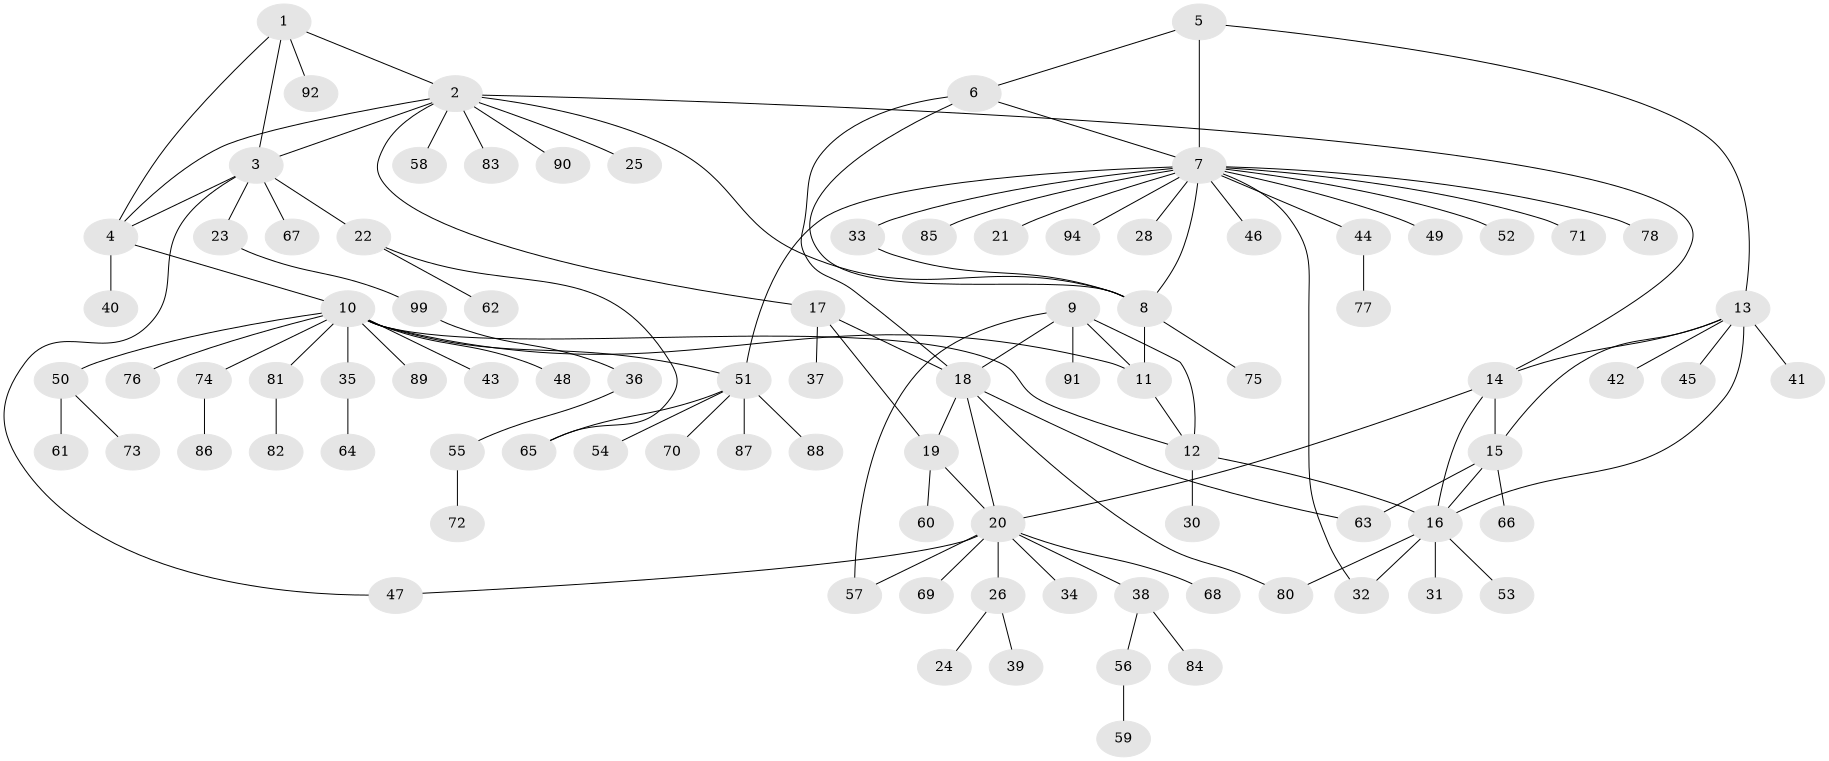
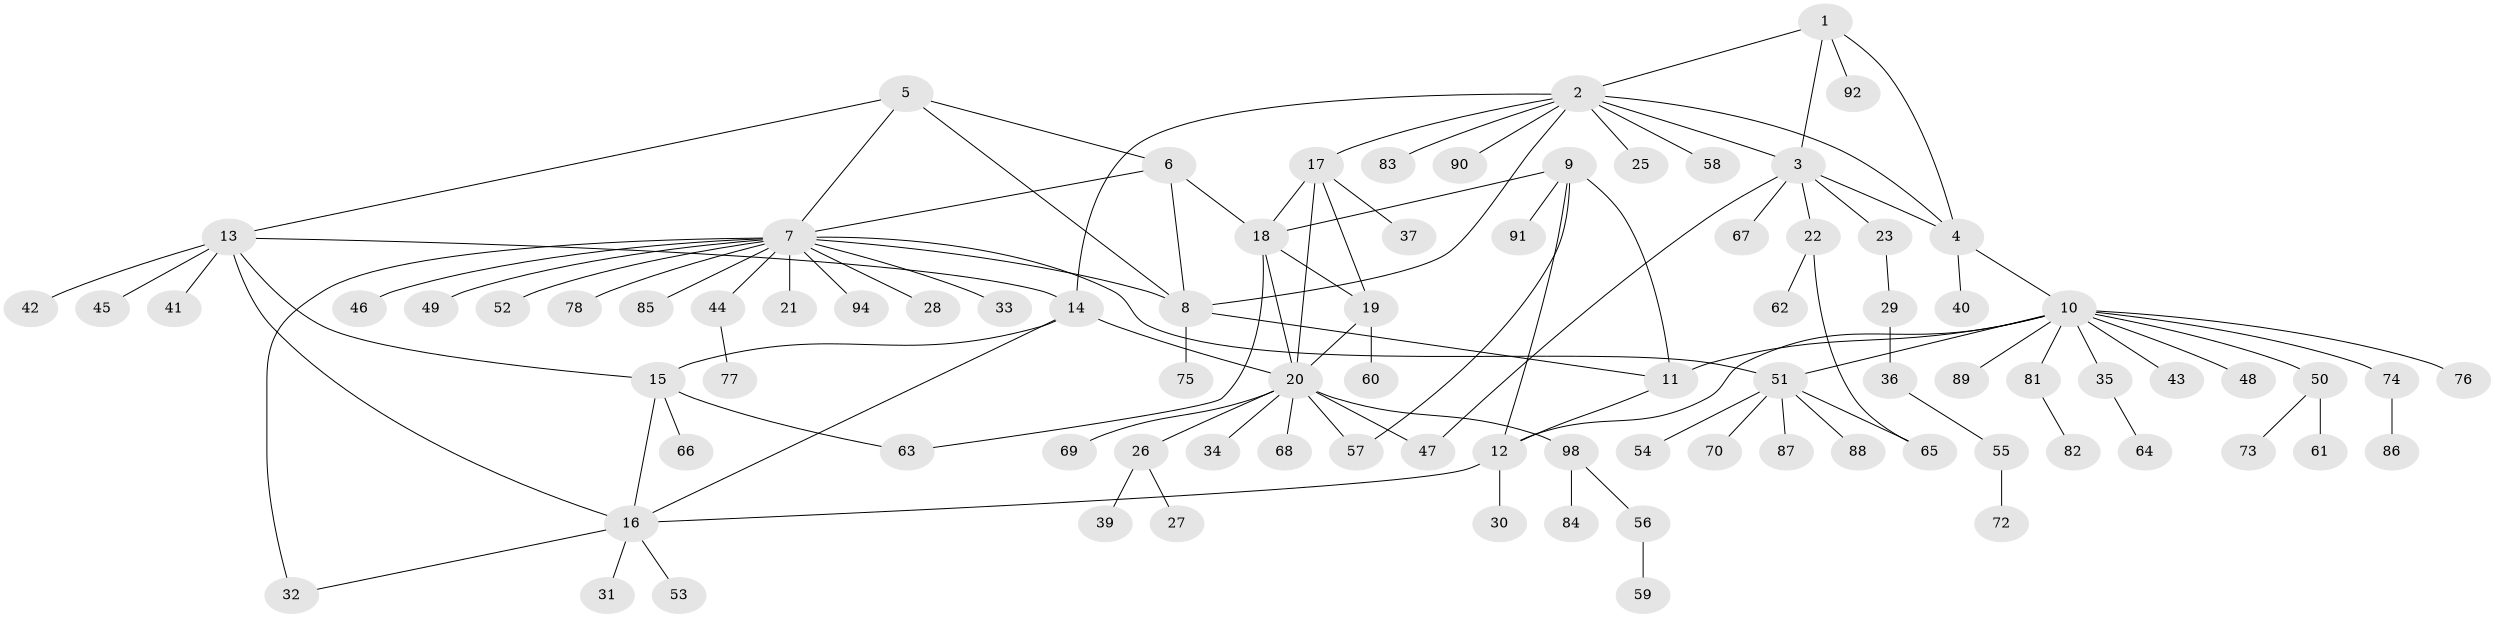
node "71": removed
edge "33" -- "8": now "5" -- "8"
edge "17" -- "20": added
node "99": label "99" -> "29"
node "38": label "38" -> "98"
node "80": removed
node "24": label "24" -> "27"
